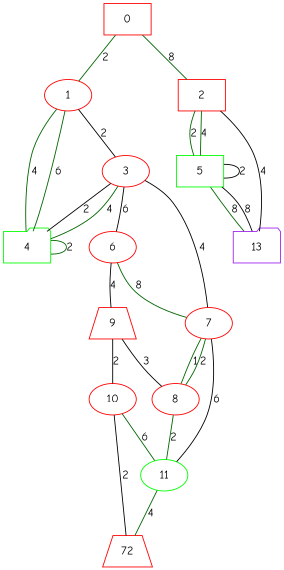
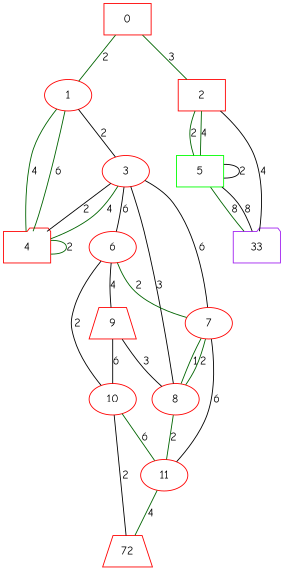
edge "0" -- "2": label "8" -> "3"
node "4": color green -> red
edge "3" -- "7": label "4" -> "6"
node "13": label "13" -> "33"
edge "3" -- "8": added, label "3"
edge "6" -- "7": label "8" -> "2"
edge "6" -- "10": added, label "2"
edge "9" -- "10": label "2" -> "6"
node "11": color green -> red
